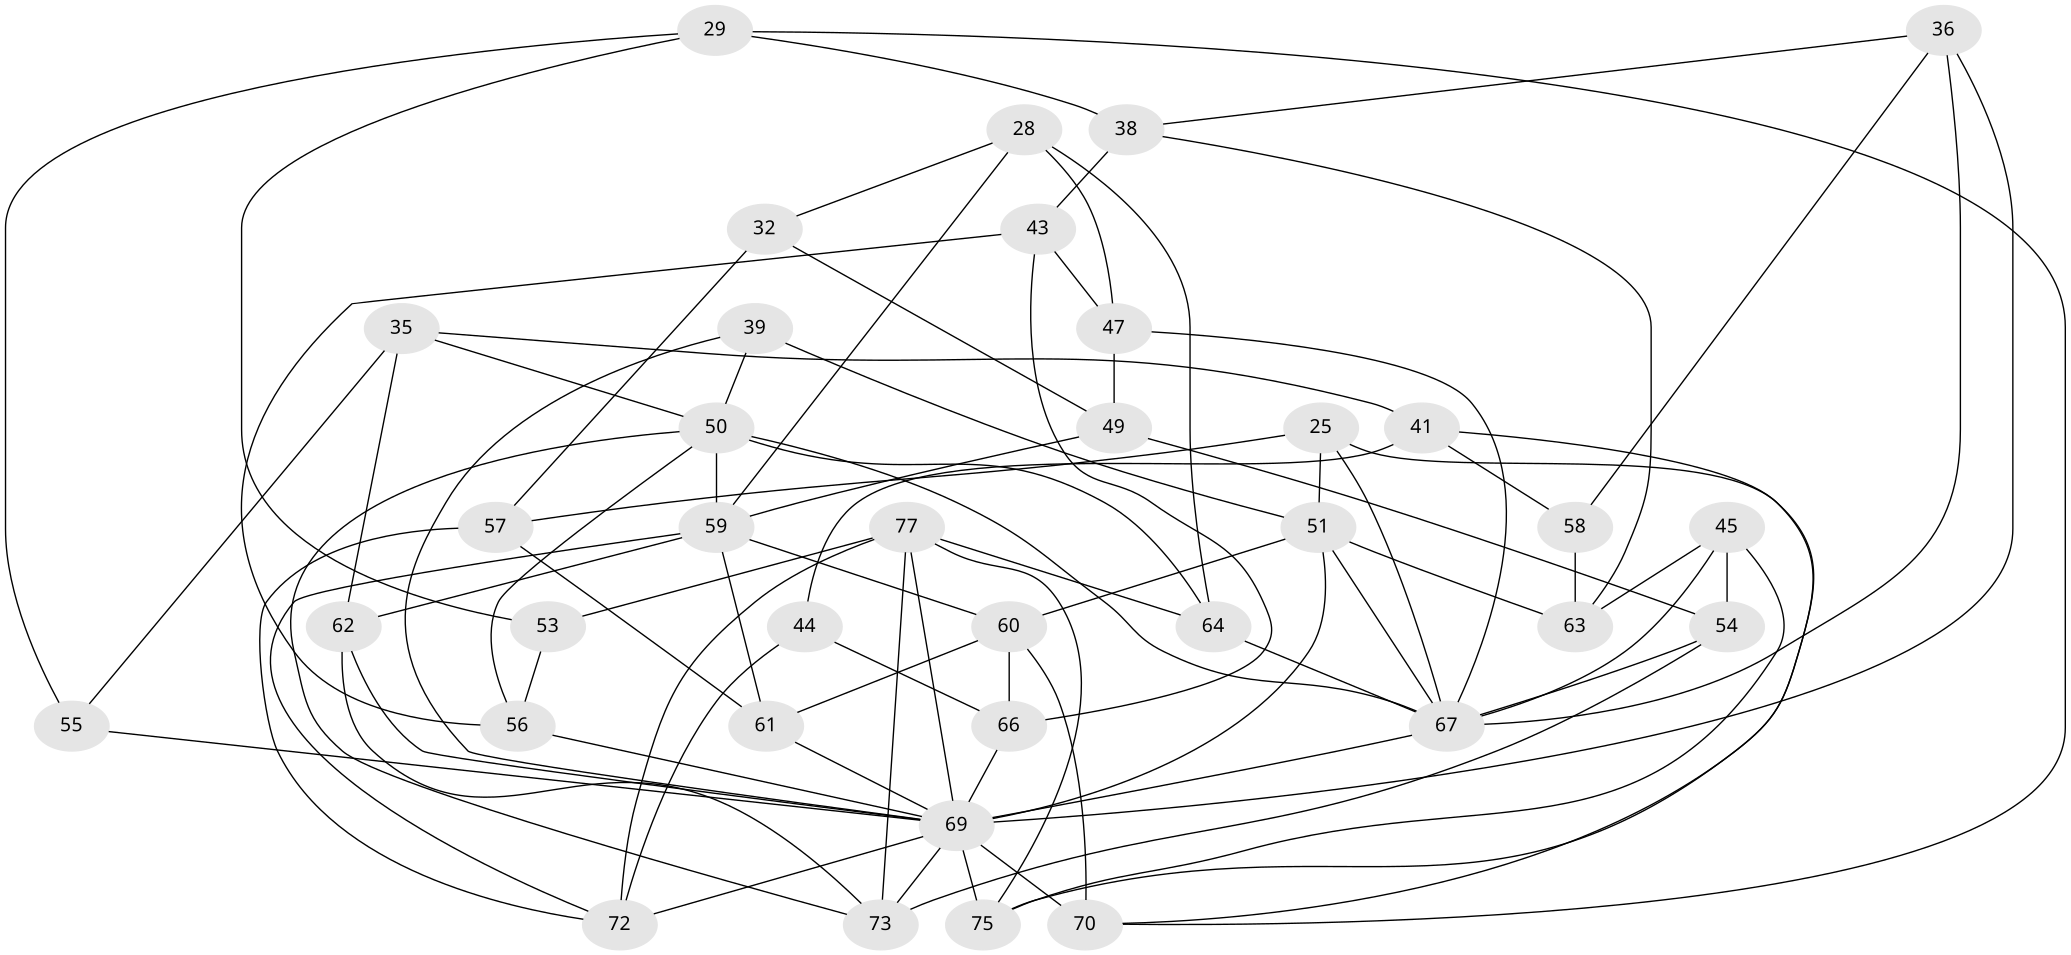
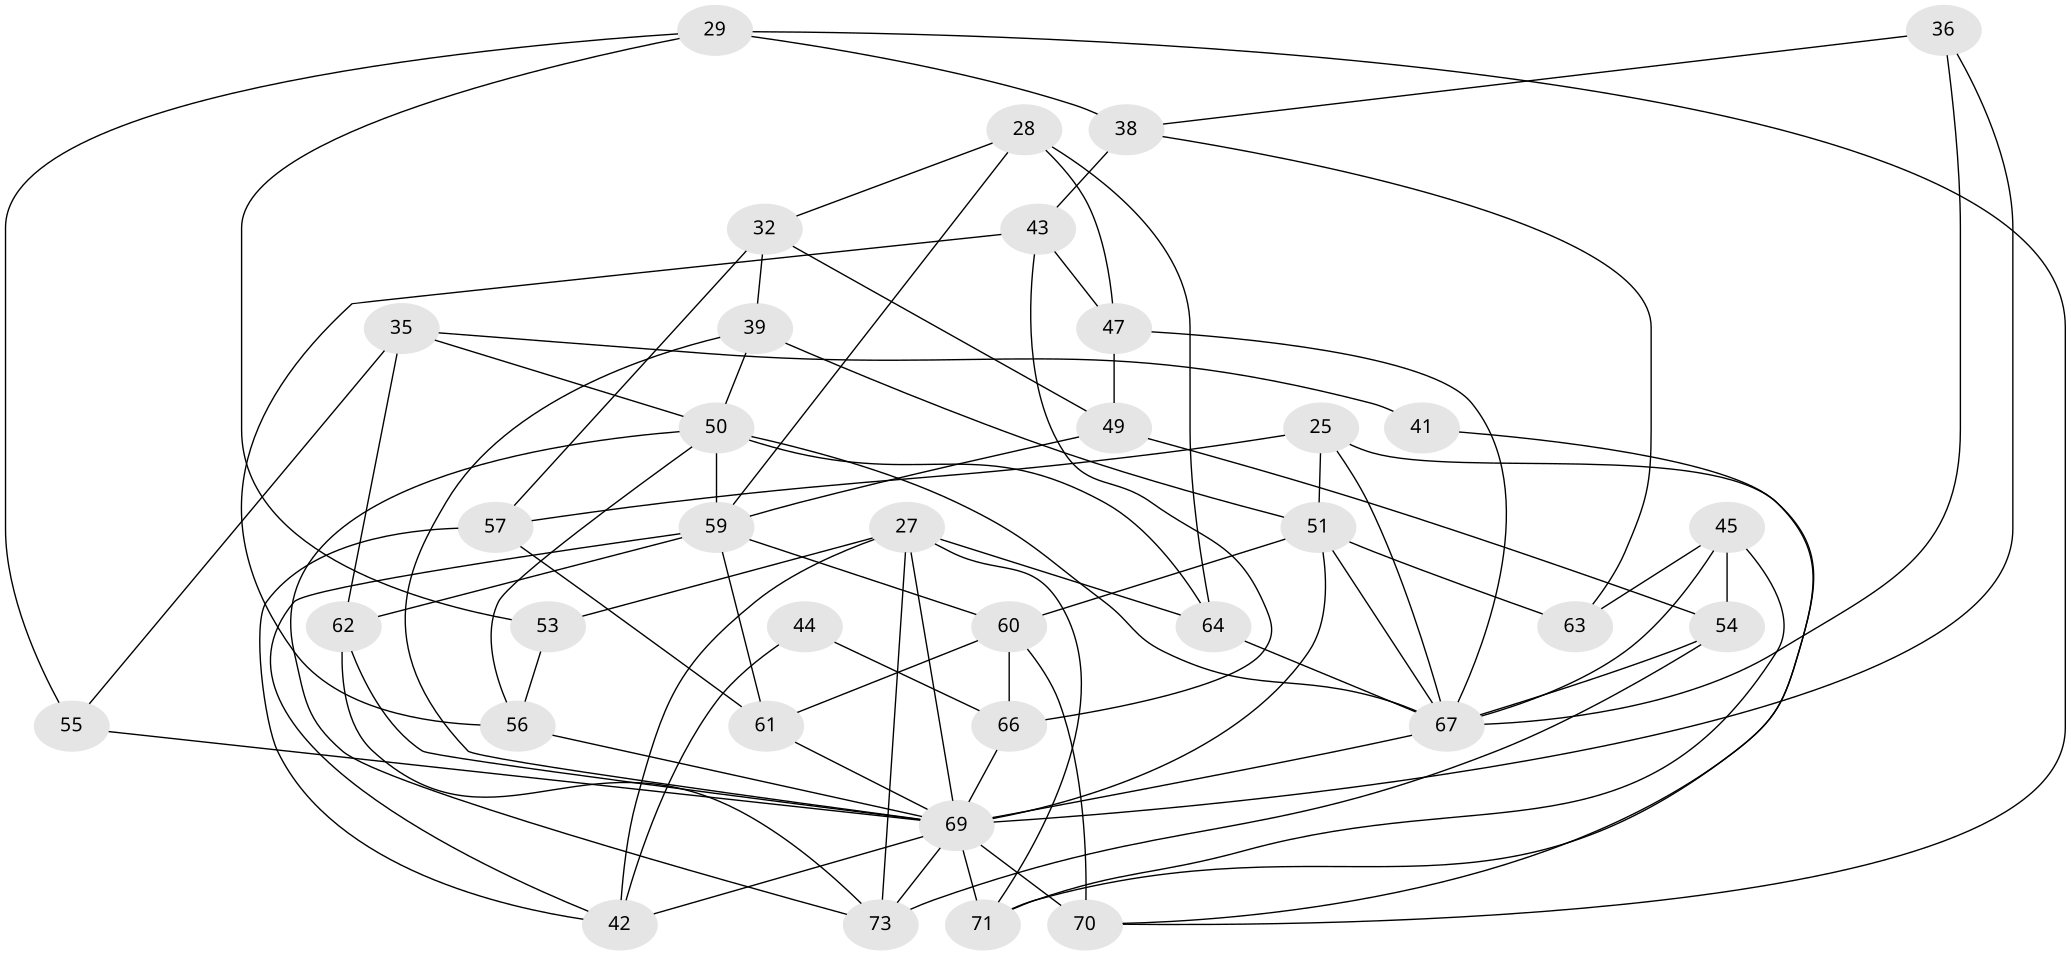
edge "32" -- "39": added
edge "41" -- "44": removed
node "77": label "77" -> "27"
node "58": removed
node "72": label "72" -> "42"
node "75": label "75" -> "71"
